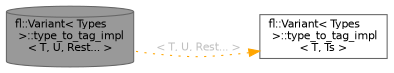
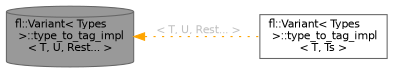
edge "fl::Variant< Types >::type_to_tag_impl < T, U, Rest... >" -> "fl::Variant< Types >::type_to_tag_impl < T, Ts >": reversed
